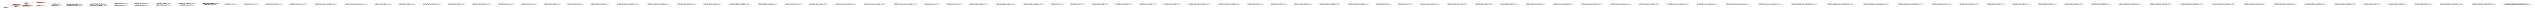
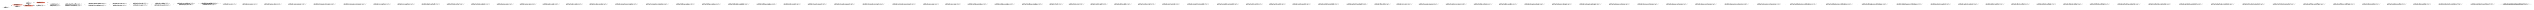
node "PulsarAdmin admin@@@2@@@['0', '0', '1']": shape diamond -> box
node "PulsarAdmin admin@@@2@@@['1', '0', '0']": shape box -> ellipse
